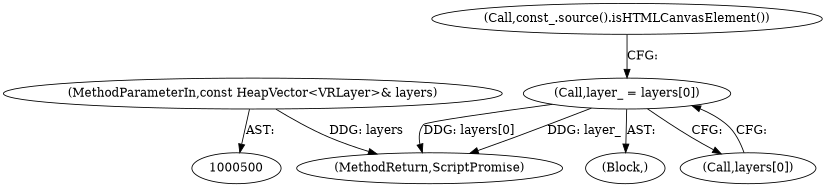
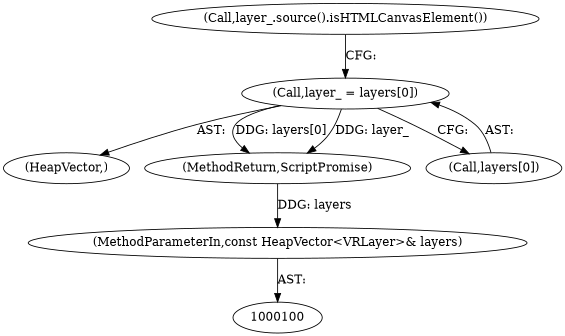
node "(Call,const_.source().isHTMLCanvasElement())": label "(Call,const_.source().isHTMLCanvasElement())" -> "(Call,layer_.source().isHTMLCanvasElement())"
edge "(Call,layers[0])" -> "(Call,layer_ = layers[0])": label "CFG: " -> "AST: "
edge "(MethodParameterIn,const HeapVector<VRLayer>& layers)" -> "(MethodReturn,ScriptPromise)": reversed
node "1000500": label "1000500" -> "1000100"
node "(Block,)": label "(Block,)" -> "(HeapVector,)"
